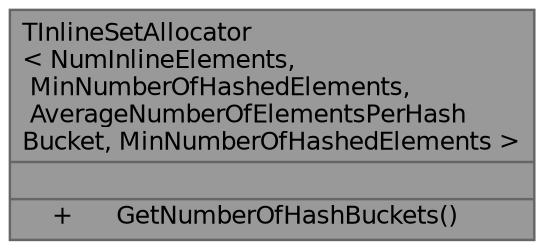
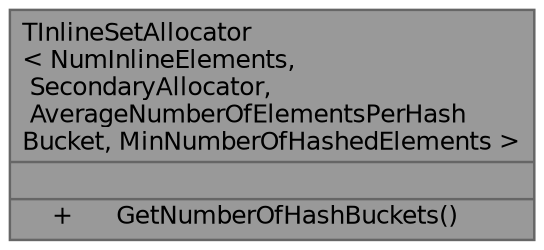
node "TInlineSetAllocator": text "MinNumberOfHashedElements," -> "SecondaryAllocator,"
